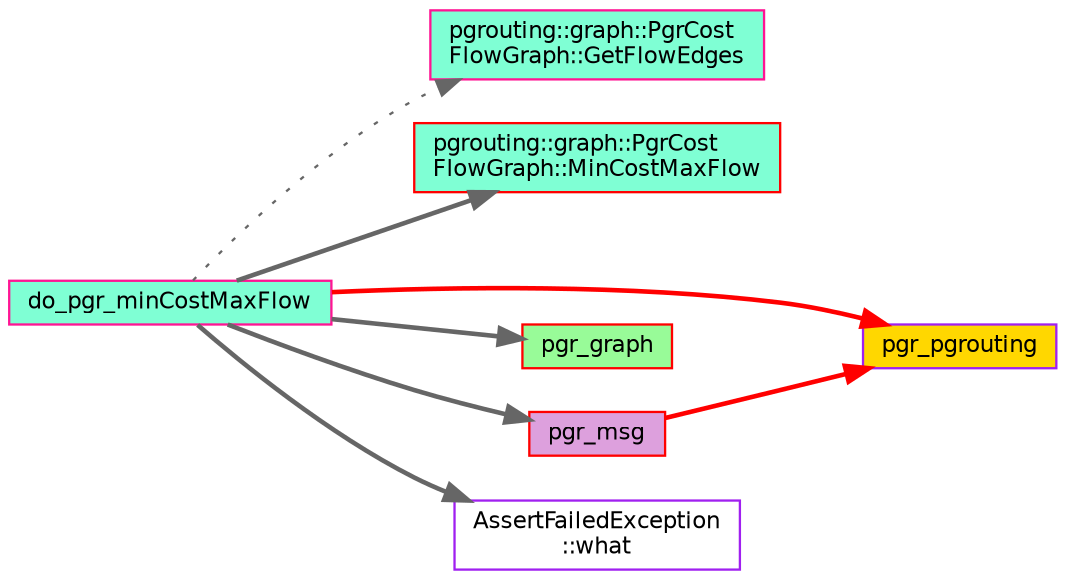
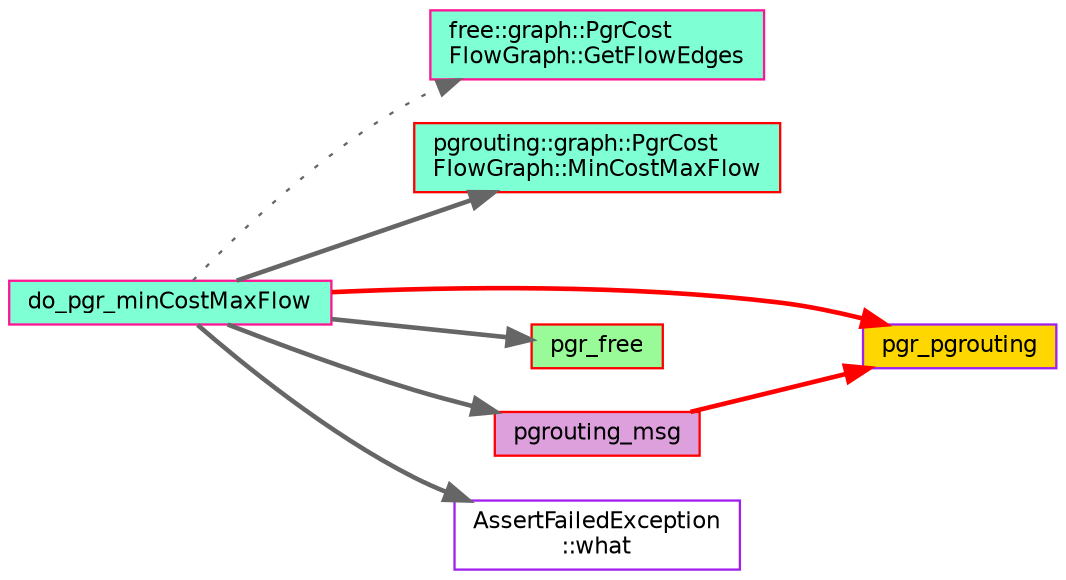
node "pgrouting::graph::PgrCost FlowGraph::GetFlowEdges": label "pgrouting::graph::PgrCost FlowGraph::GetFlowEdges" -> "free::graph::PgrCost FlowGraph::GetFlowEdges"
node "pgr_graph": label "pgr_graph" -> "pgr_free"
node "pgr_msg": label "pgr_msg" -> "pgrouting_msg"
